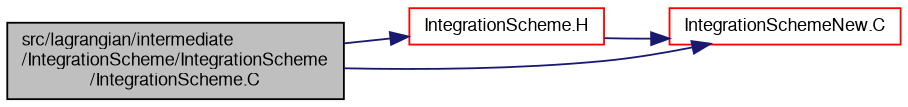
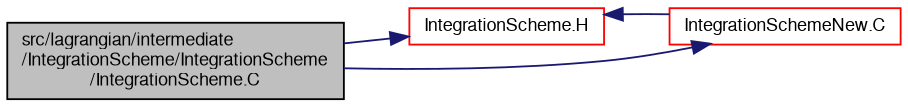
edge "IntegrationScheme.H" -> "IntegrationSchemeNew.C": reversed
